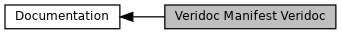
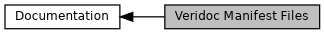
node "Veridoc Manifest Veridoc": label "Veridoc Manifest Veridoc" -> "Veridoc Manifest Files"
